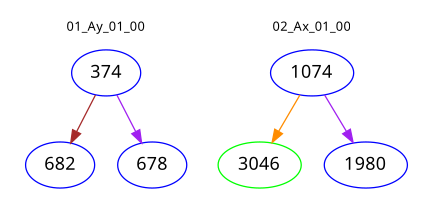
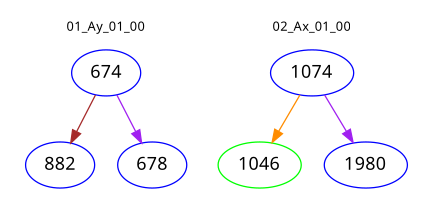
node "374": label "374" -> "674"
node "682": label "682" -> "882"
node "3046": label "3046" -> "1046"
